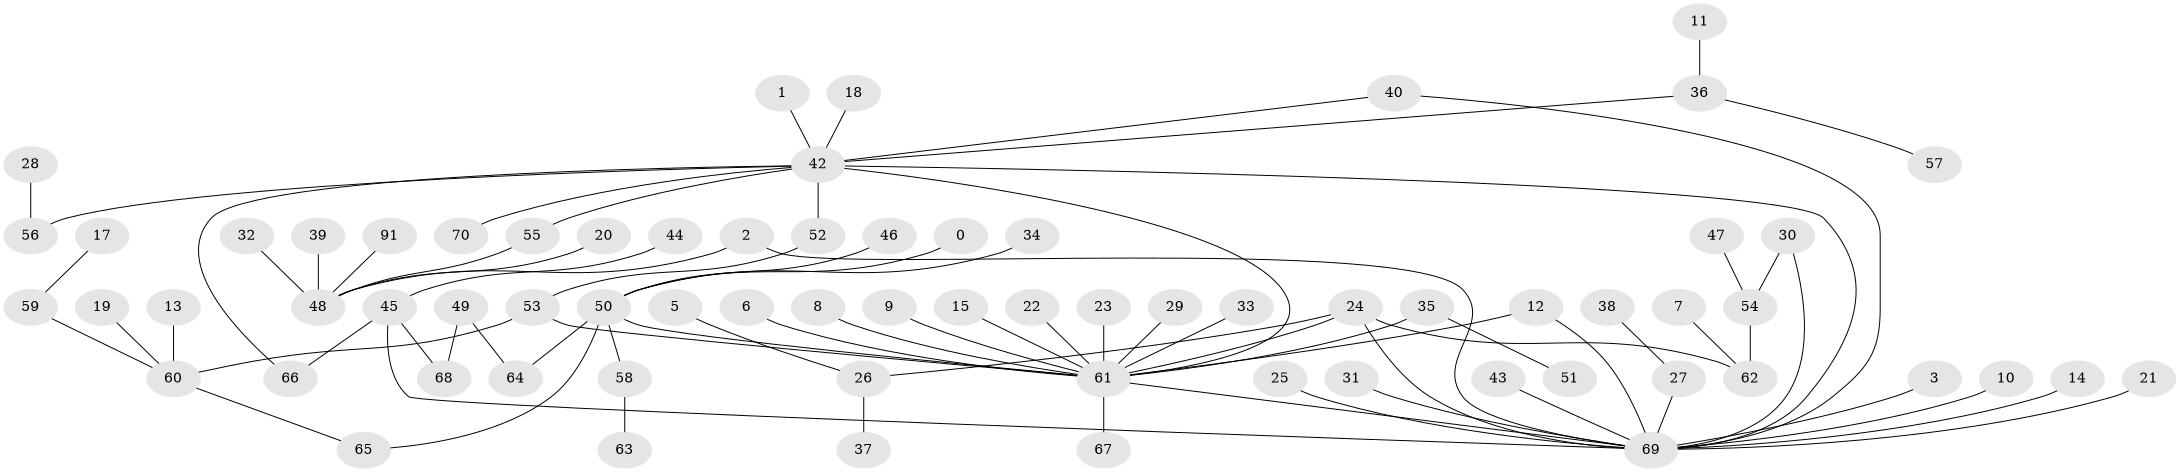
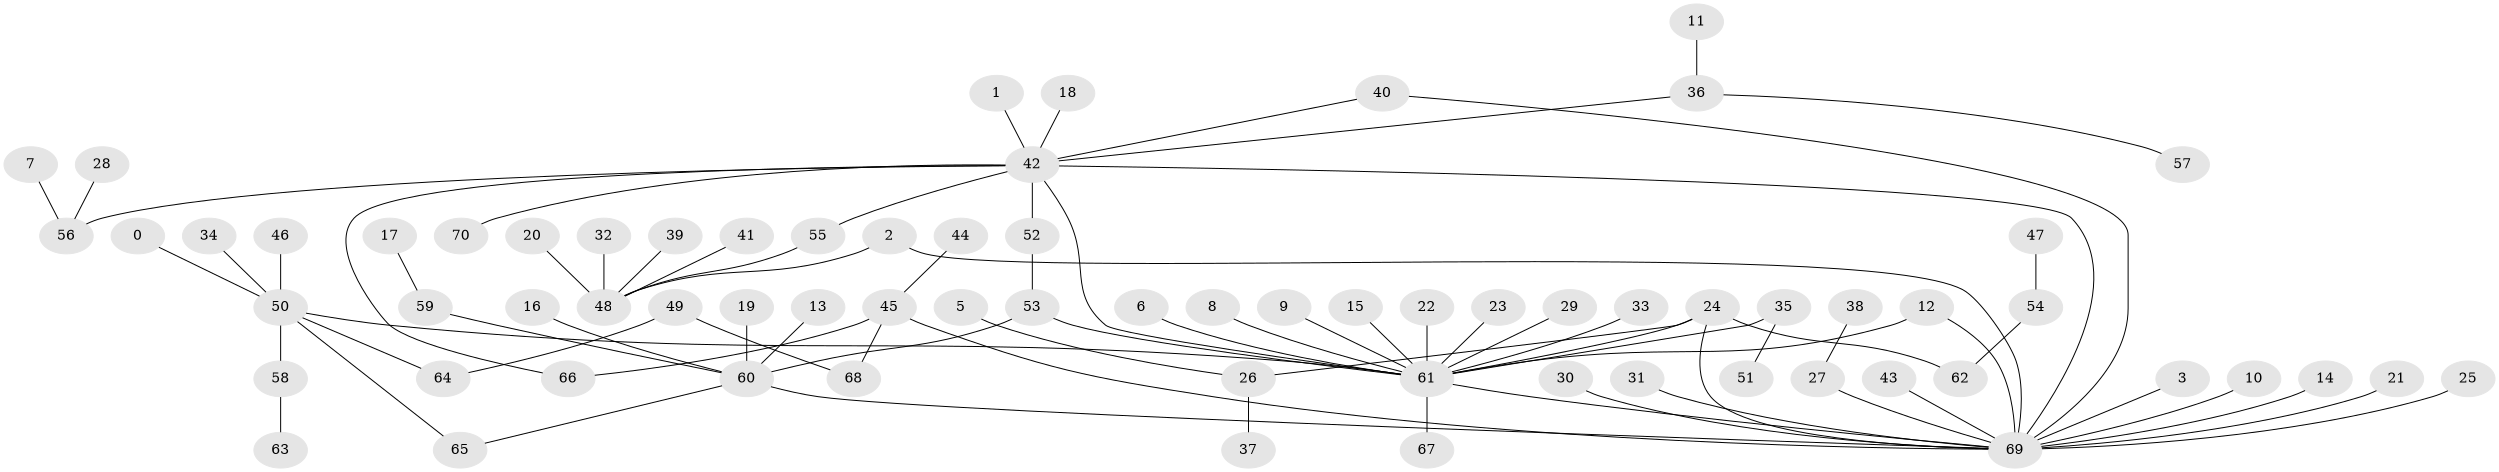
node "91": label "91" -> "41"
edge "30" -- "54": removed
node "16": added
edge "7" -- "62": now "7" -- "56"
edge "60" -- "69": added
